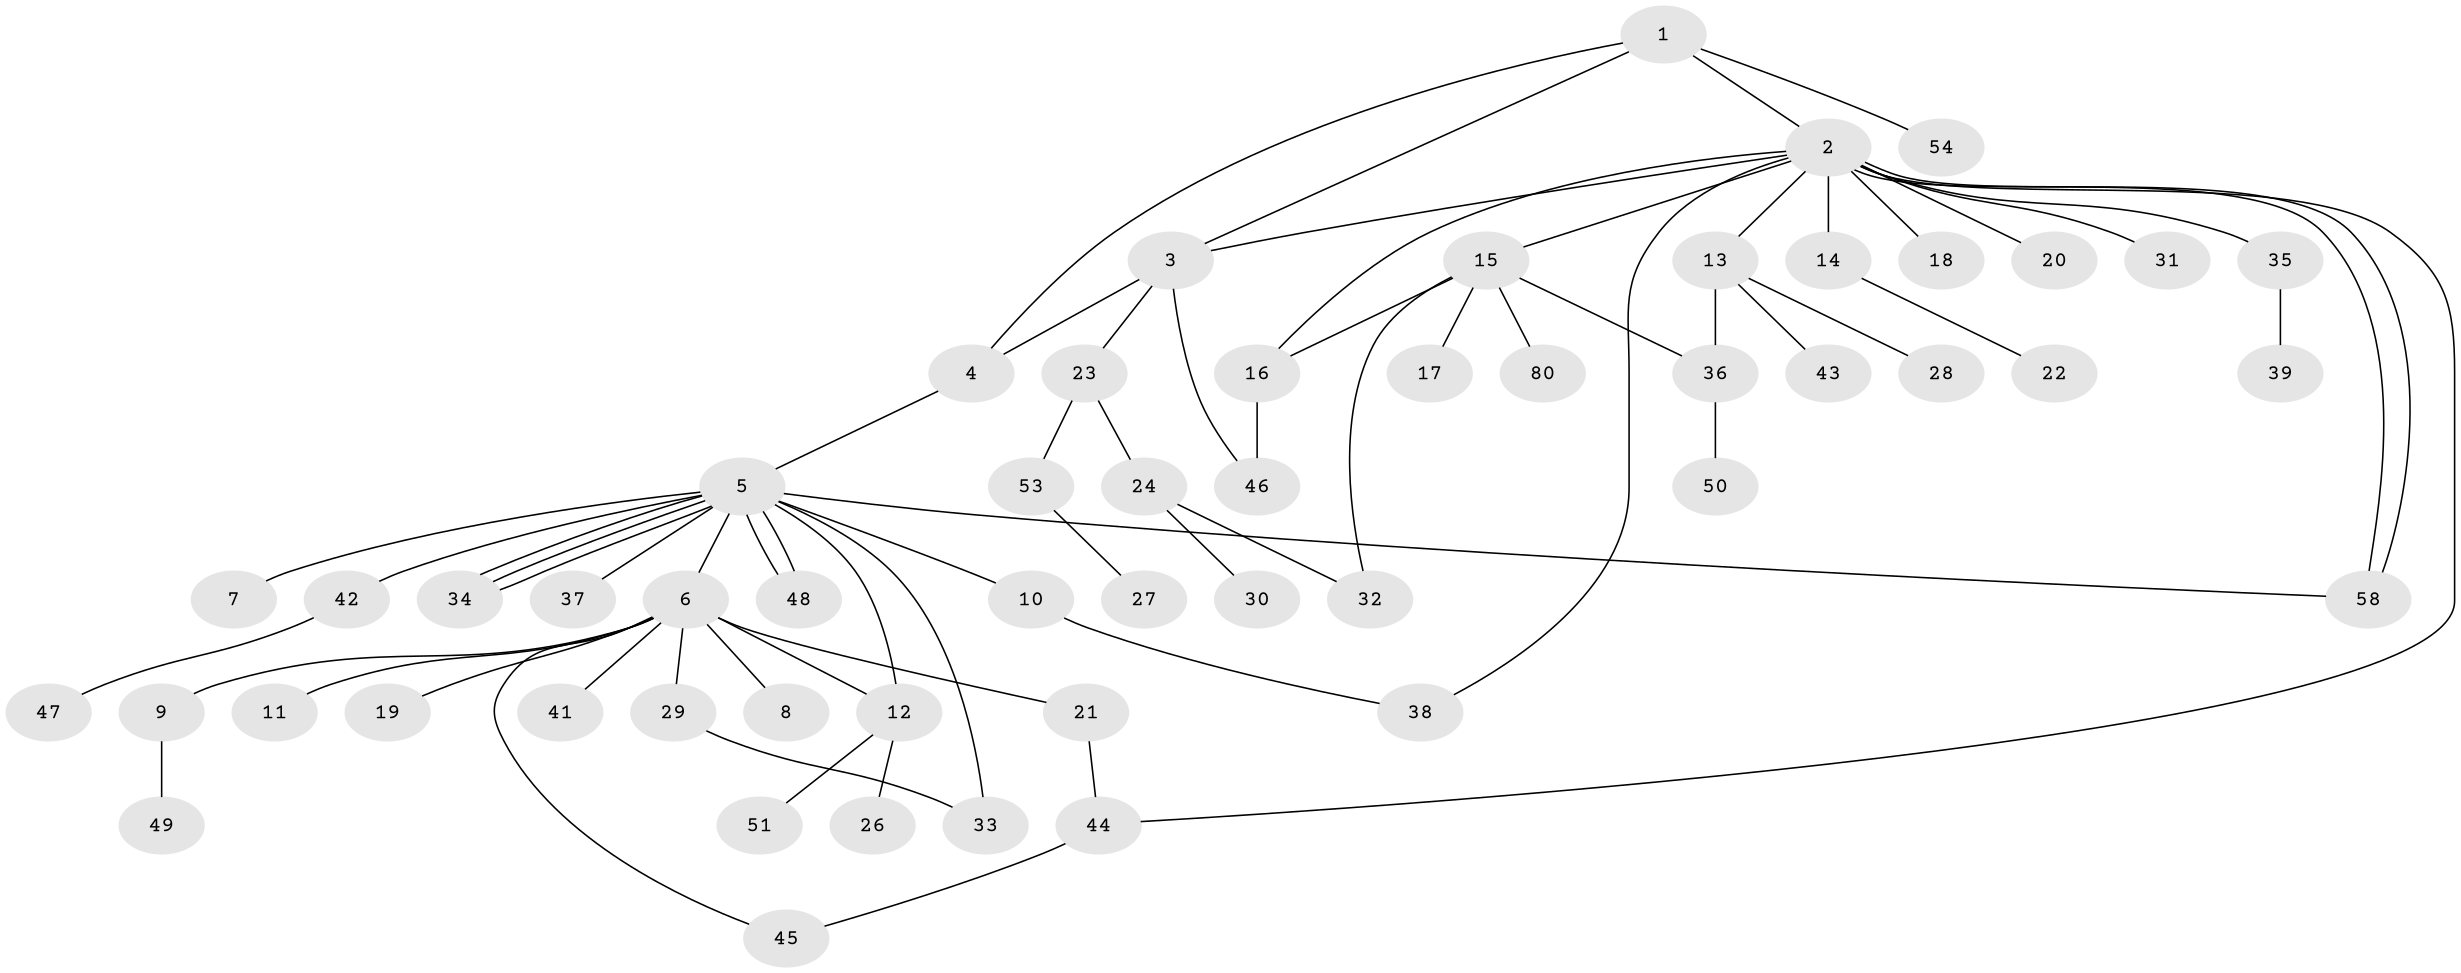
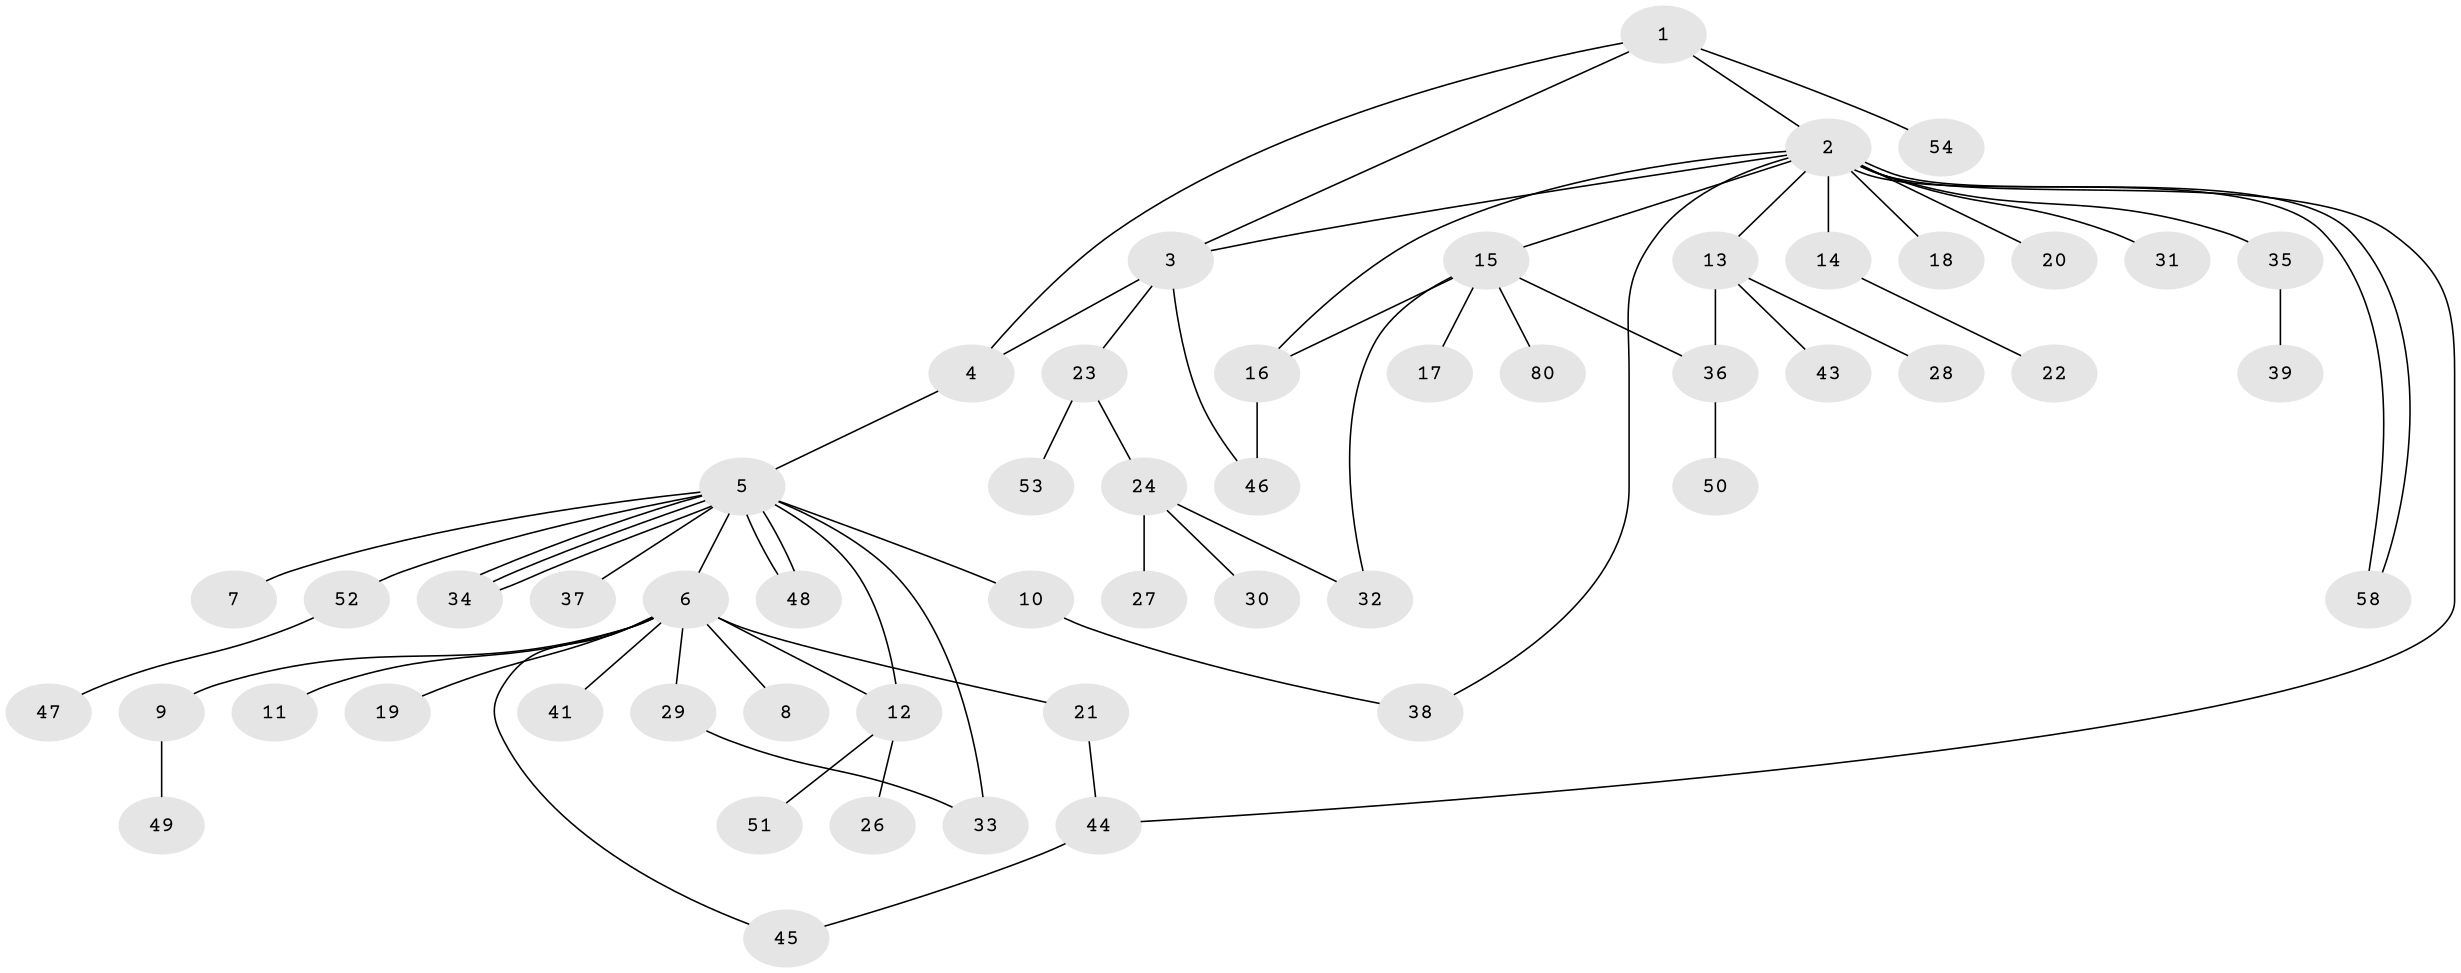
edge "53" -- "27": now "24" -- "27"
edge "5" -- "58": removed
node "42": label "42" -> "52"
